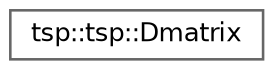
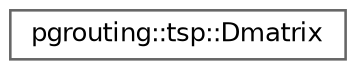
node "tsp::tsp::Dmatrix": label "tsp::tsp::Dmatrix" -> "pgrouting::tsp::Dmatrix"
